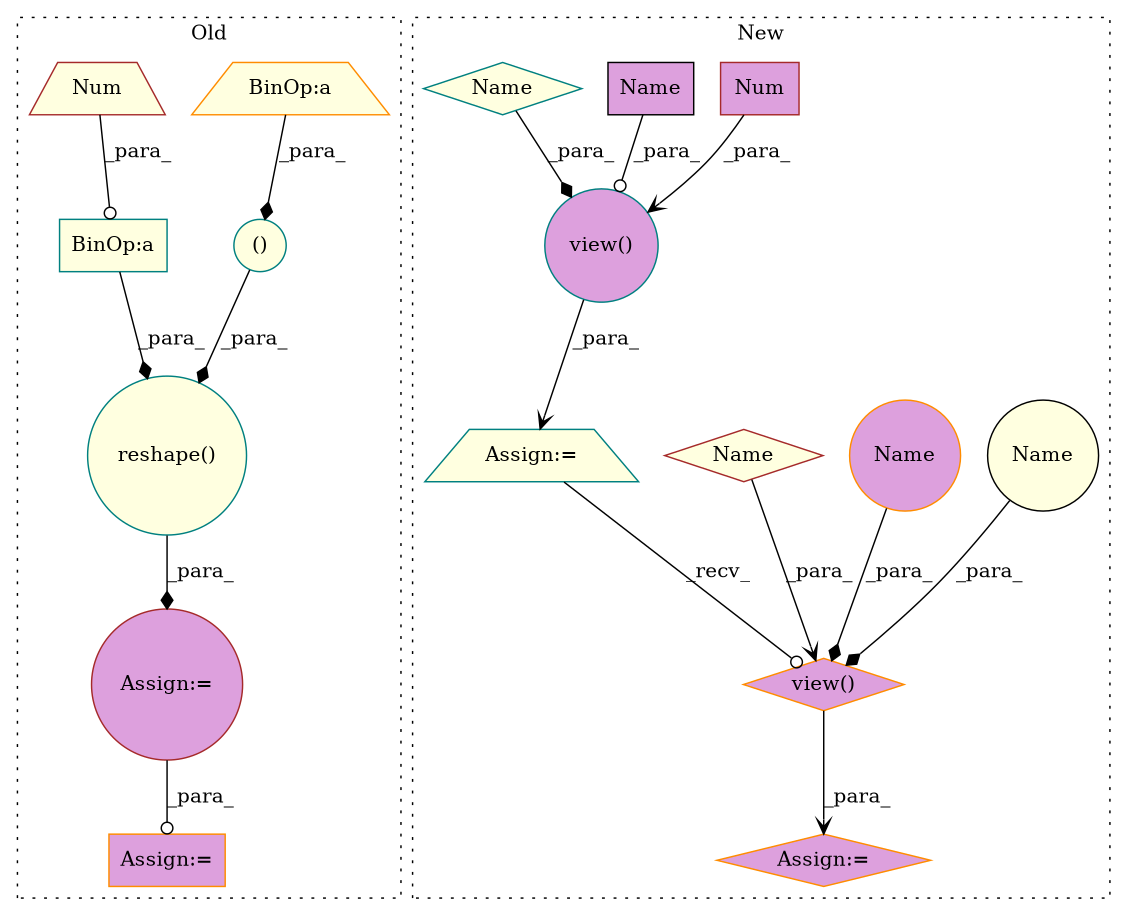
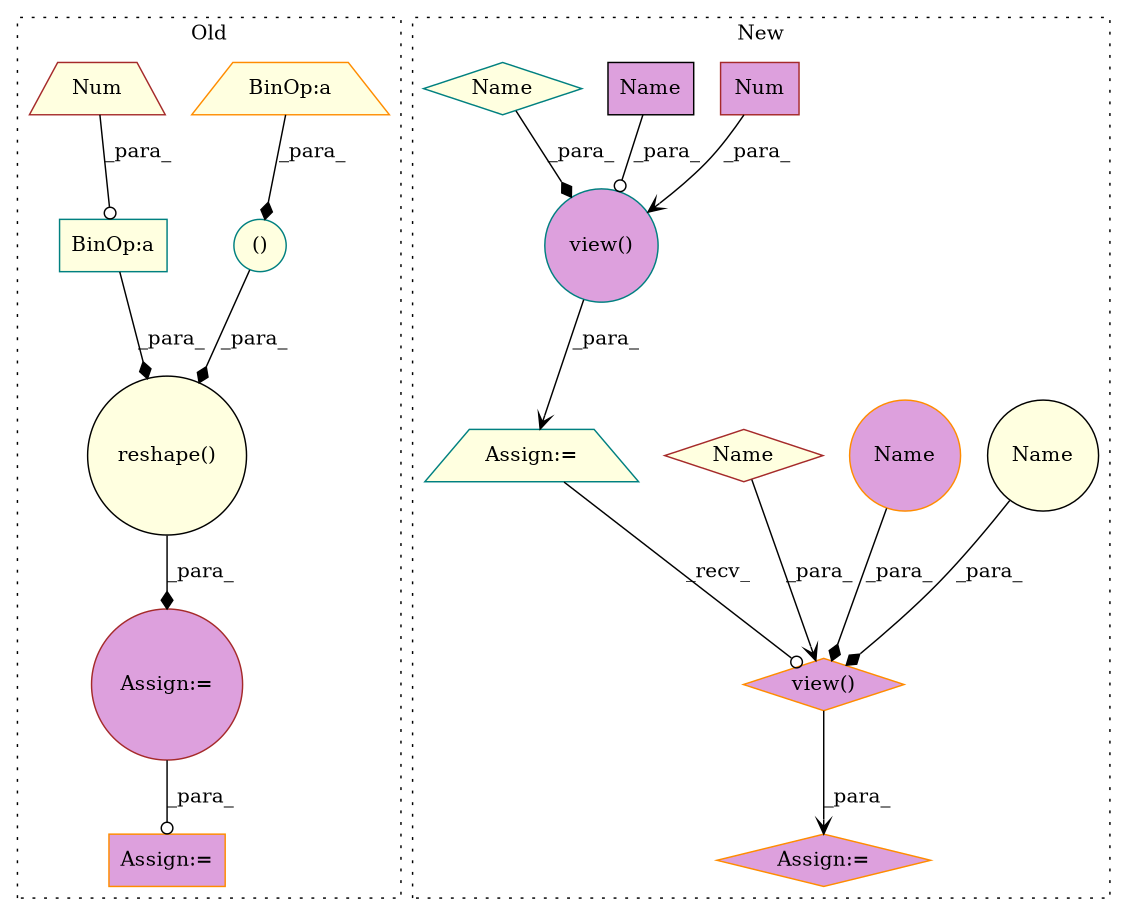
node "reshape()": color teal -> black
